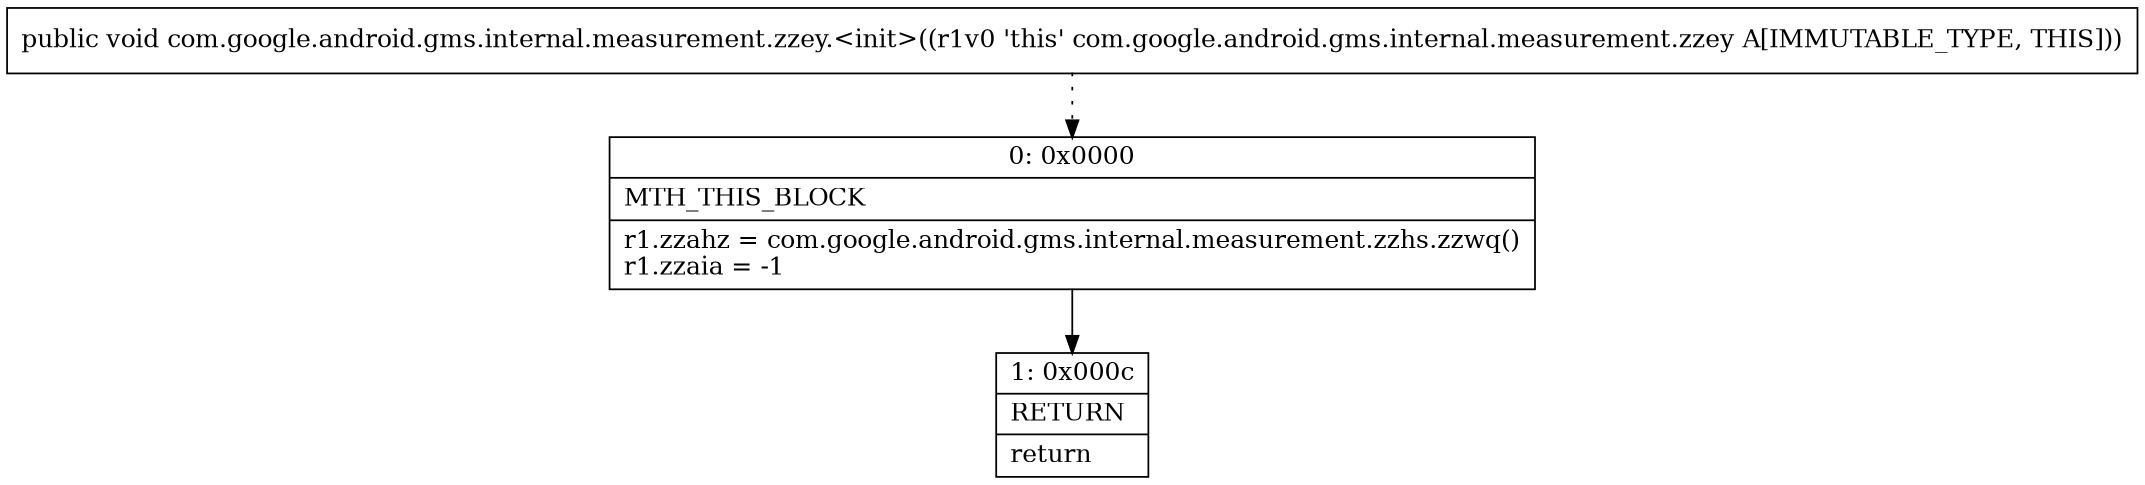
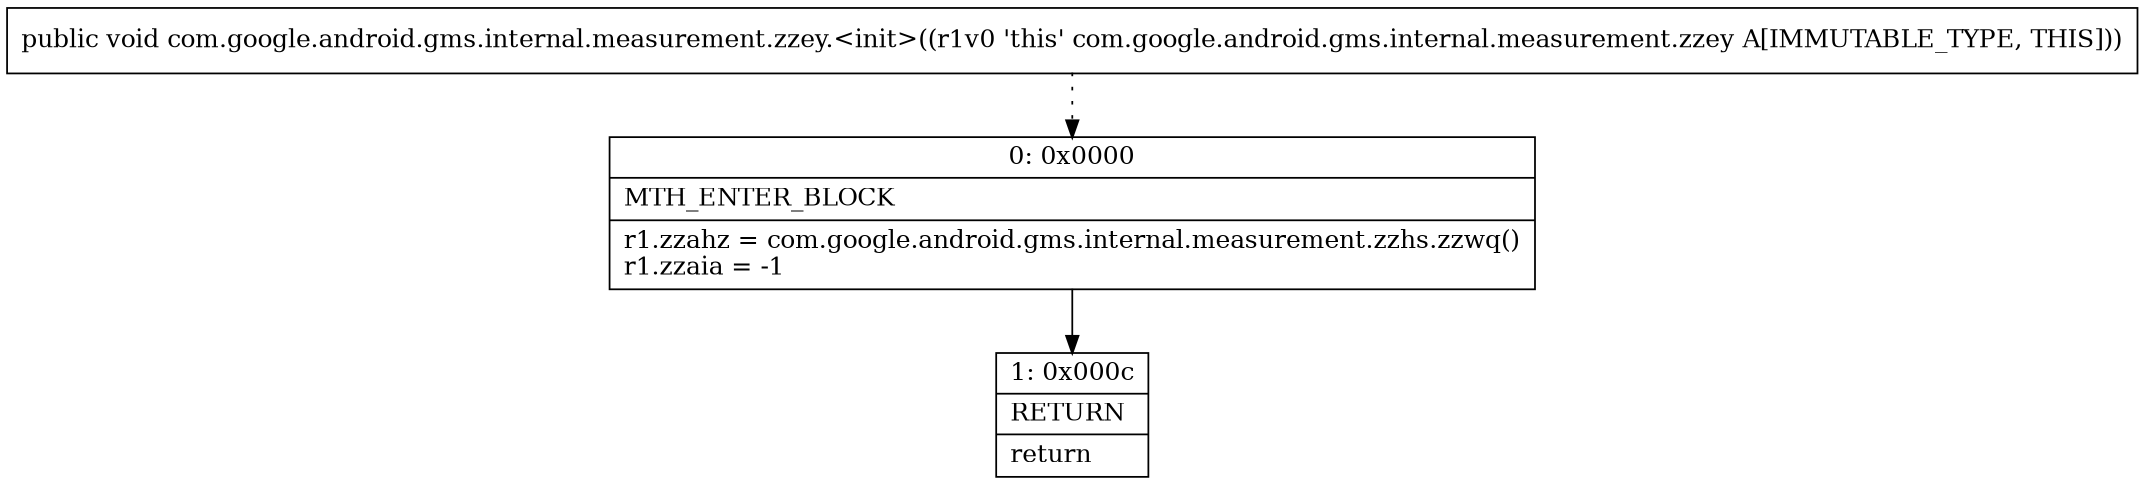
node "0: 0x0000": text "MTH_THIS_BLOCK" -> "MTH_ENTER_BLOCK"
